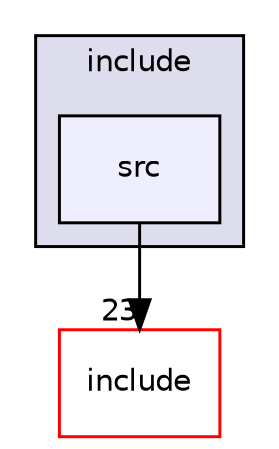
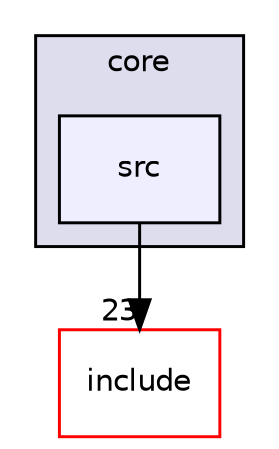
cluster "include": label "include" -> "core"
